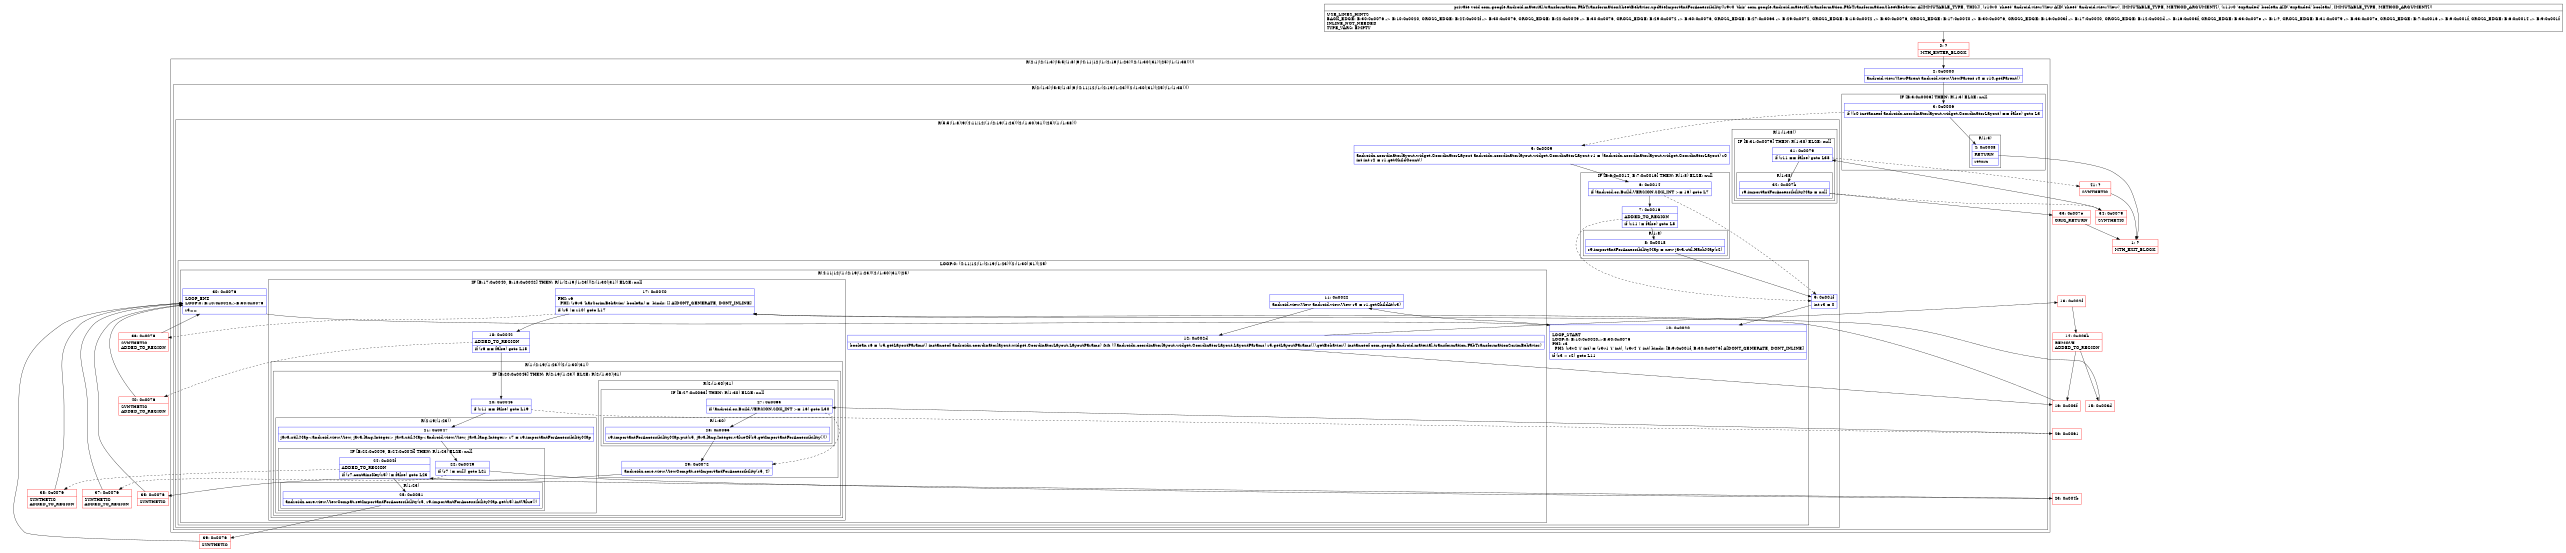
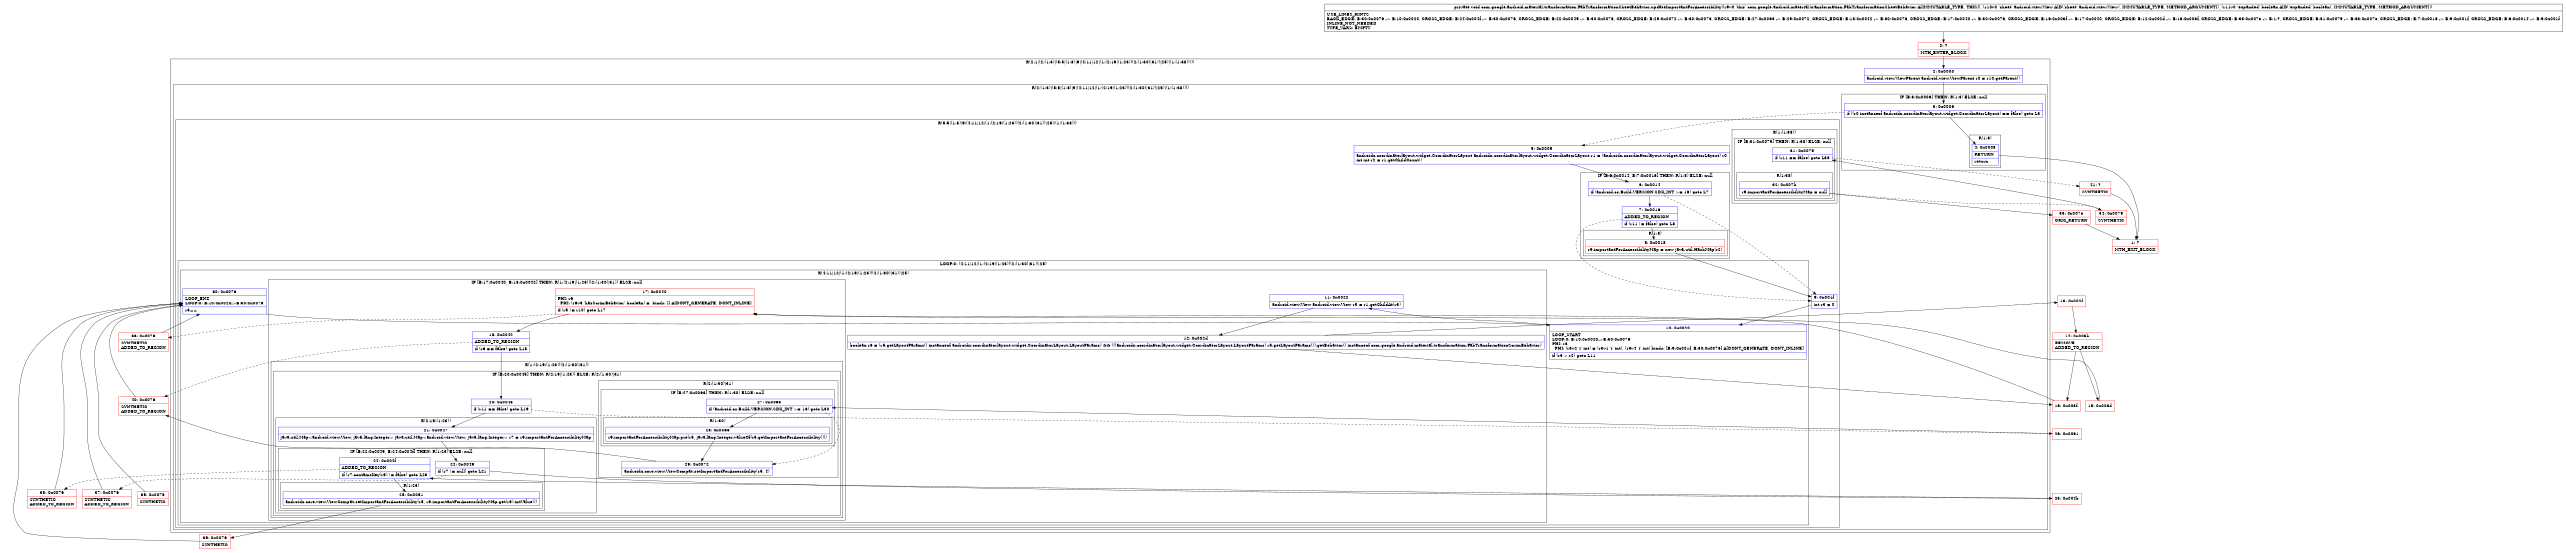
edge "31: 0x0079" -> "32: 0x007b": removed
node "8: 0x0018": color blue -> red
node "17: 0x0040": color blue -> red
edge "29: 0x0072" -> "35: 0x0076": now "29: 0x0072" -> "40: 0x0076"
